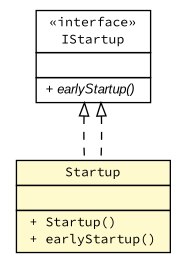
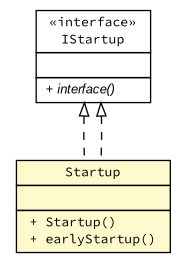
node "IStartup": text "+ earlyStartup()" -> "+ interface()"
